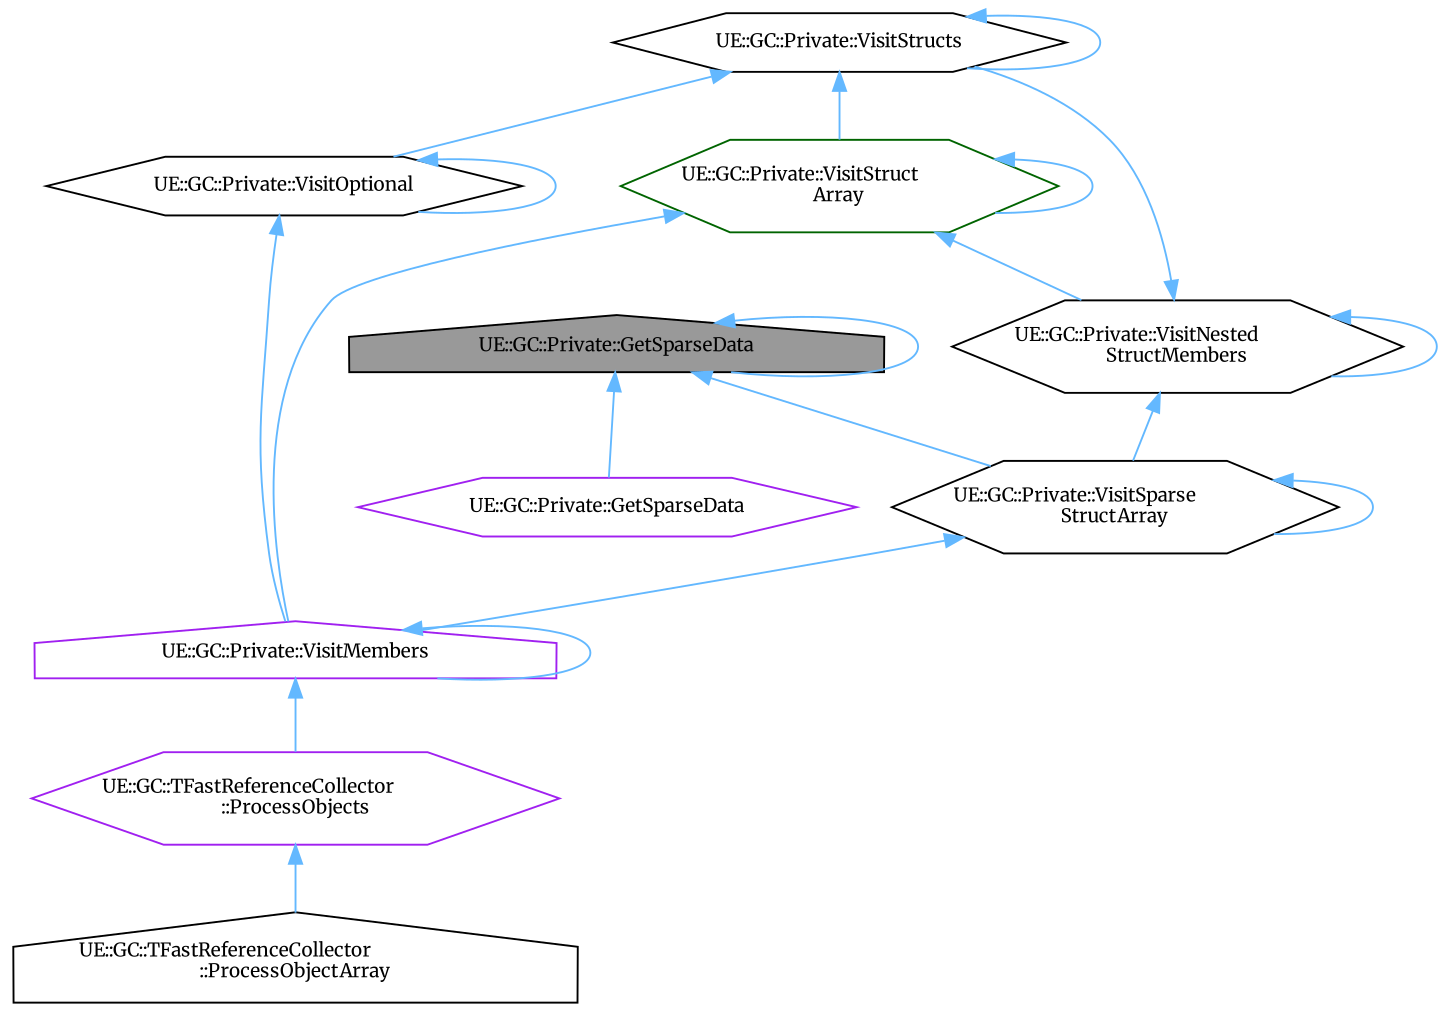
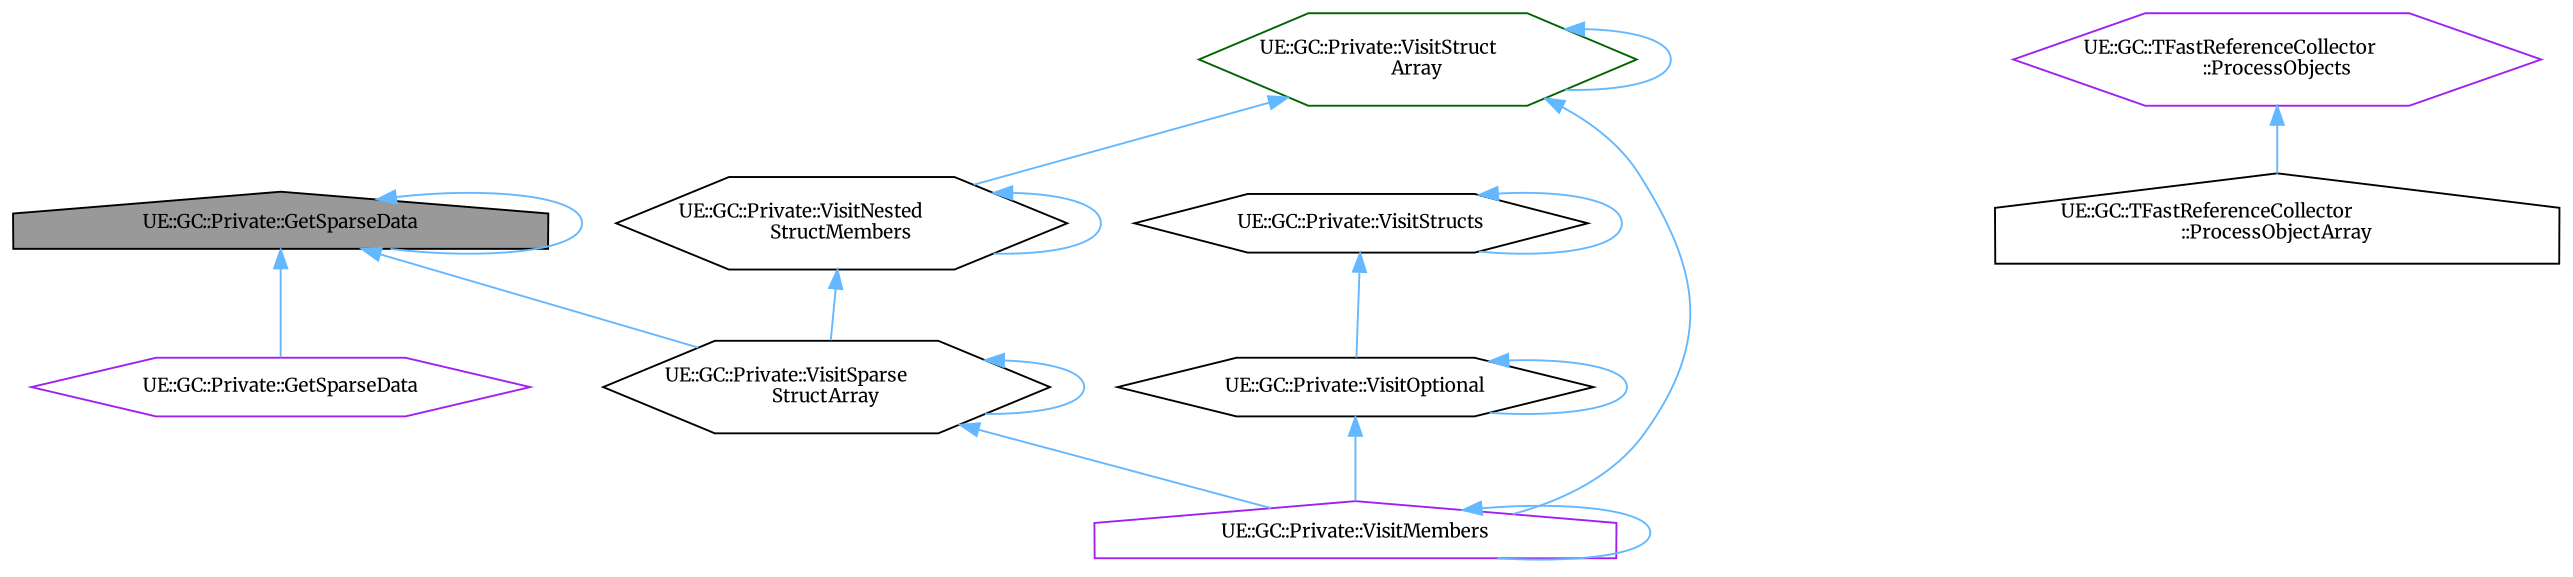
edge "UE::GC::Private::VisitStruct Array" -> "UE::GC::Private::VisitStructs": removed
edge "UE::GC::Private::VisitStructs" -> "UE::GC::Private::VisitNested StructMembers": removed
edge "UE::GC::TFastReferenceCollector ::ProcessObjects" -> "UE::GC::Private::VisitMembers": removed
